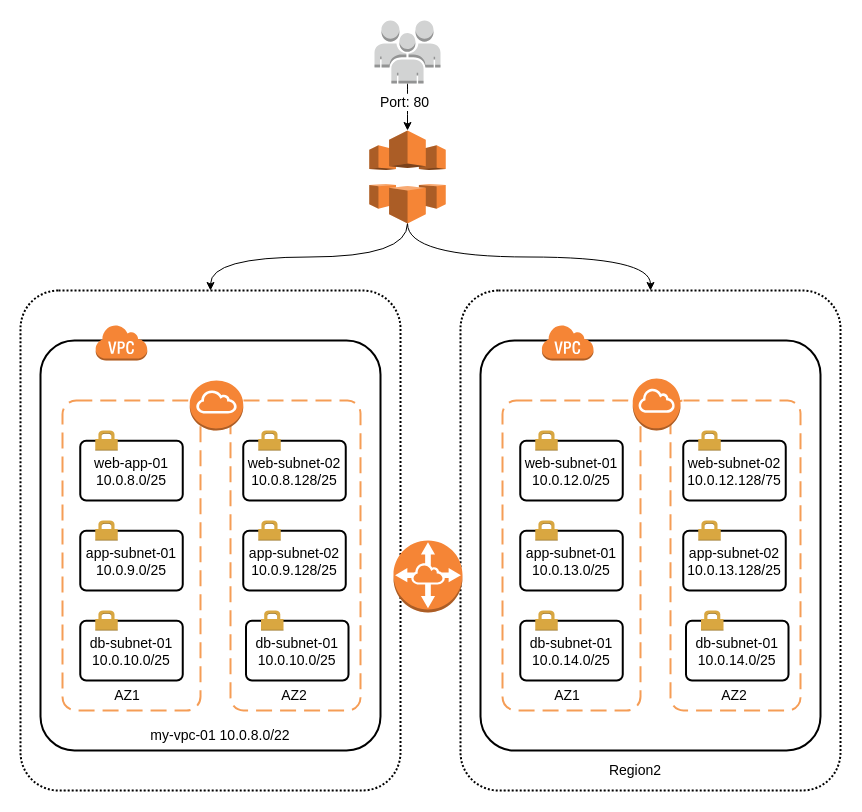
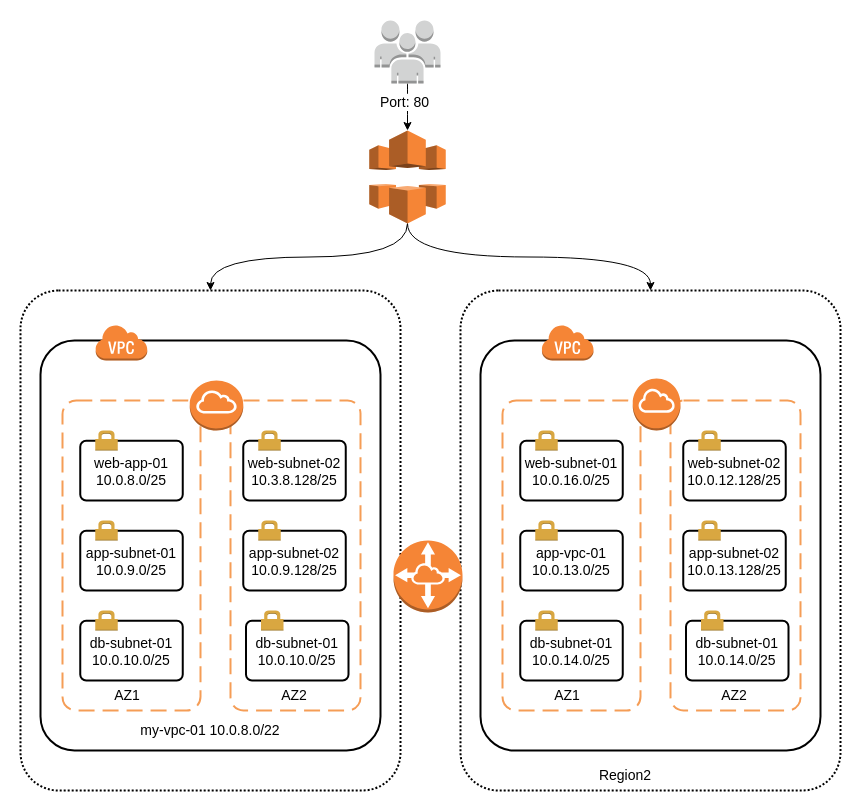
node "web-subnet-02 10.0.8.128/25": label "web-subnet-02 10.0.8.128/25" -> "web-subnet-02 10.3.8.128/25"
node "web-subnet-01 10.0.12.0/25": label "web-subnet-01 10.0.12.0/25" -> "web-subnet-01 10.0.16.0/25"
node "web-subnet-02 10.0.12.128/75": label "web-subnet-02 10.0.12.128/75" -> "web-subnet-02 10.0.12.128/25"
node "app-subnet-01 10.0.13.0/25": label "app-subnet-01 10.0.13.0/25" -> "app-vpc-01 10.0.13.0/25"
node "my-vpc-01 10.0.8.0/22": moved (221, 736) -> (211, 731)
node "Region2": moved (636, 771) -> (626, 776)
